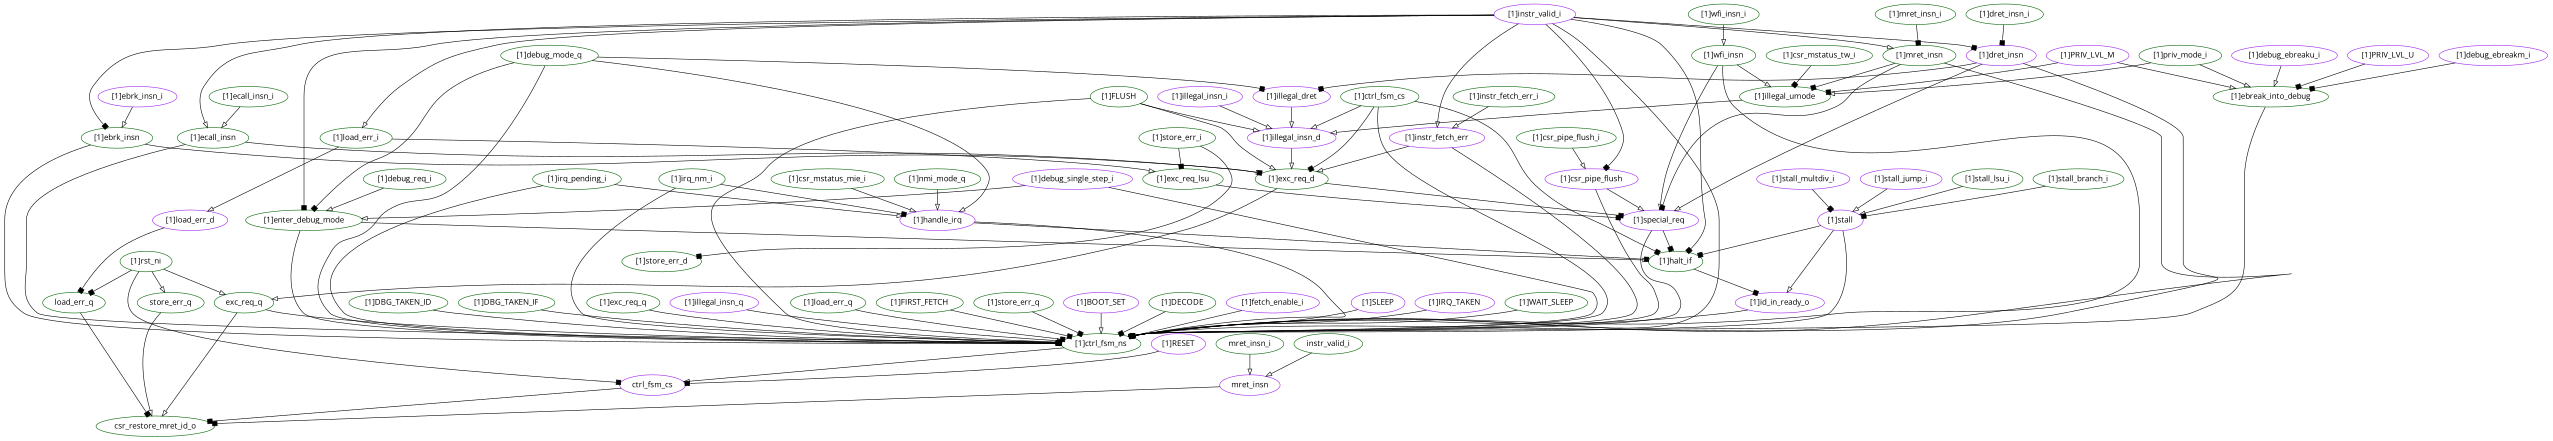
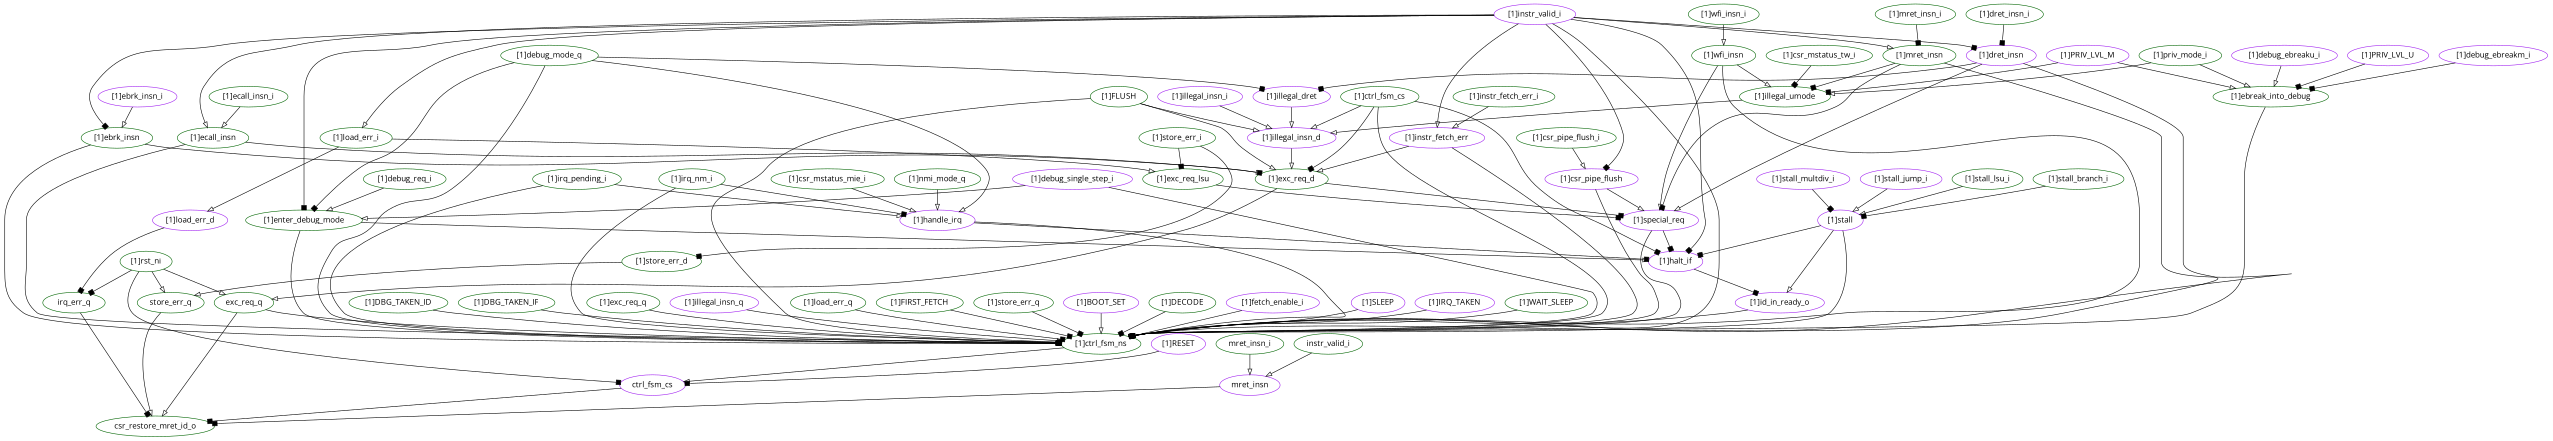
node "[1]halt_if": color darkgreen -> purple
edge "[1]store_err_d" -> "store_err_q": added
node "load_err_q": label "load_err_q" -> "irq_err_q"
